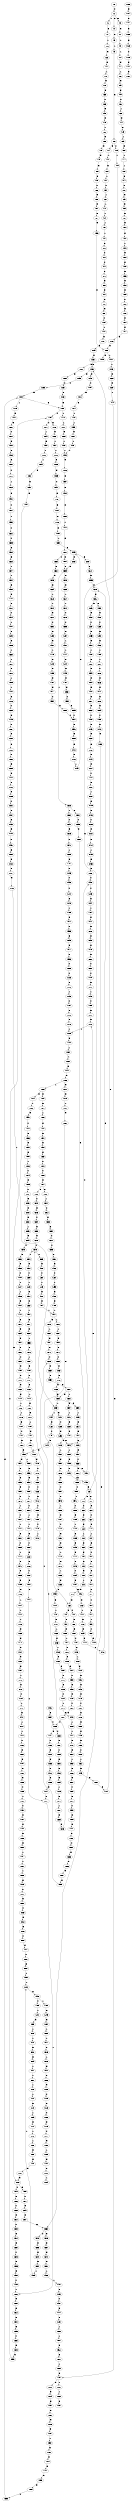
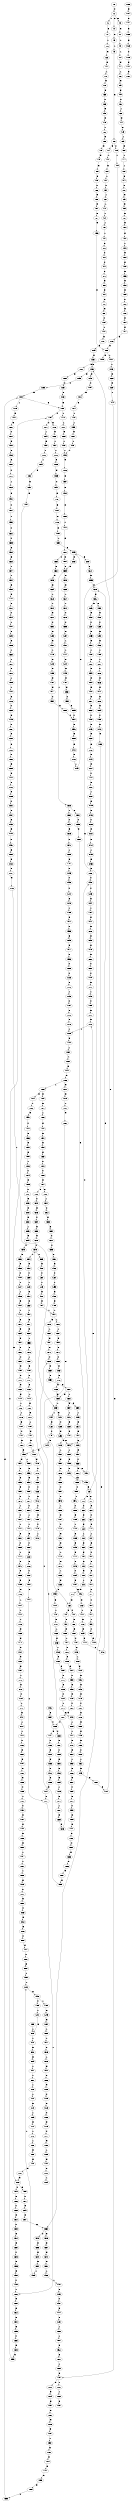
edge "S394" -> "S379": reversed
edge "S476" -> "S493": now "S476" -> "S510"
